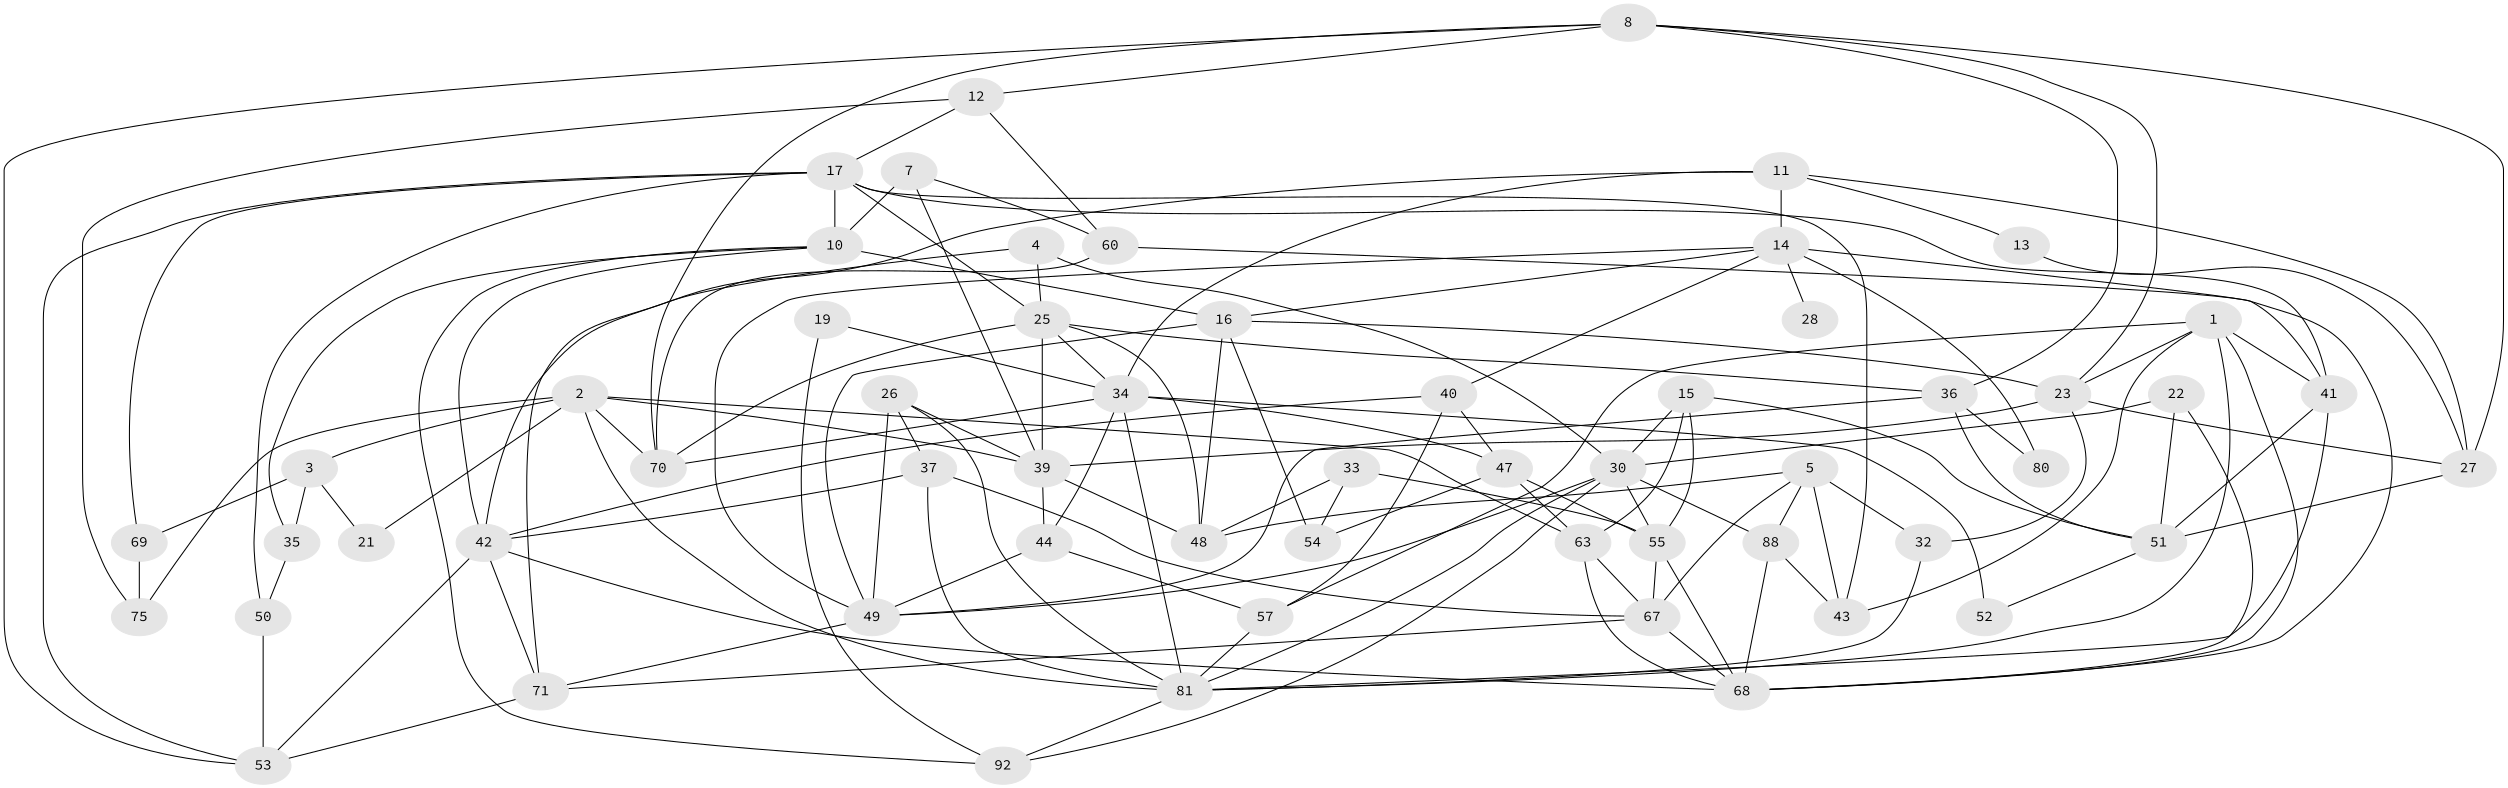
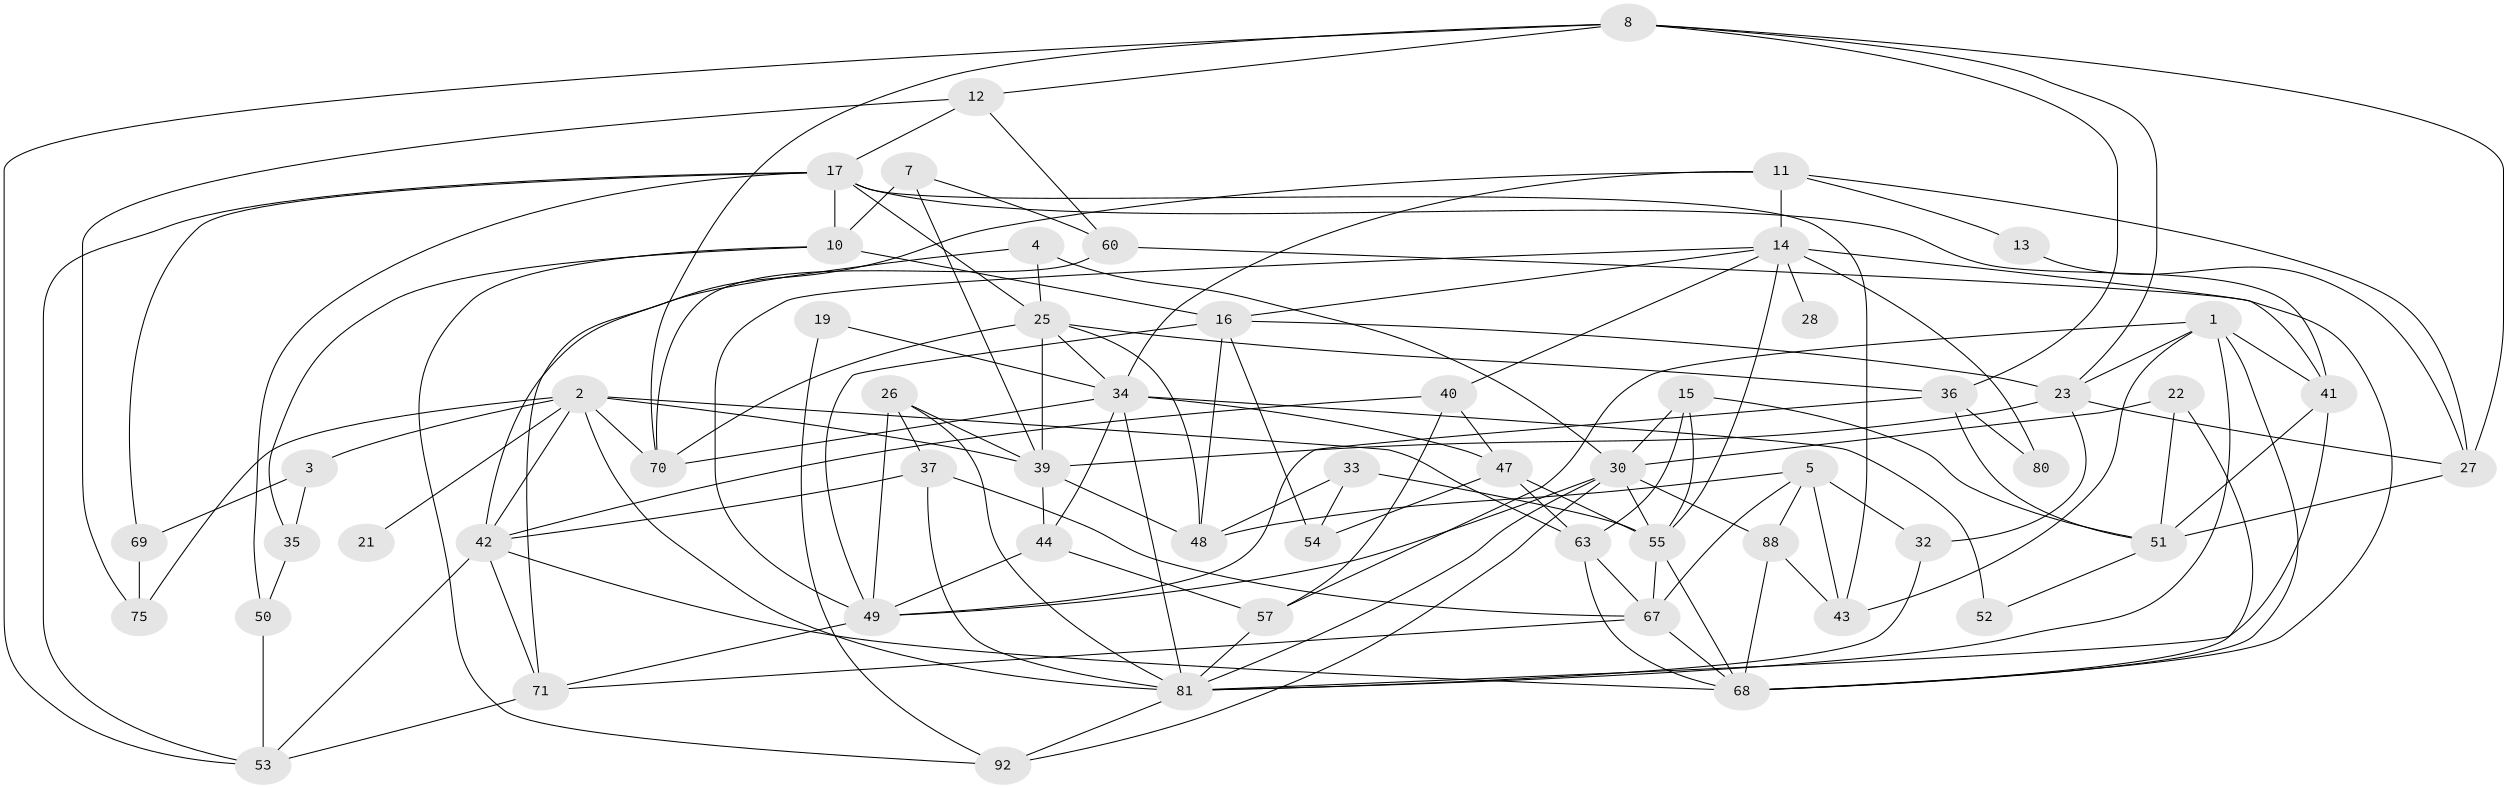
edge "10" -- "42": now "2" -- "42"
edge "14" -- "55": added
edge "3" -- "21": removed
